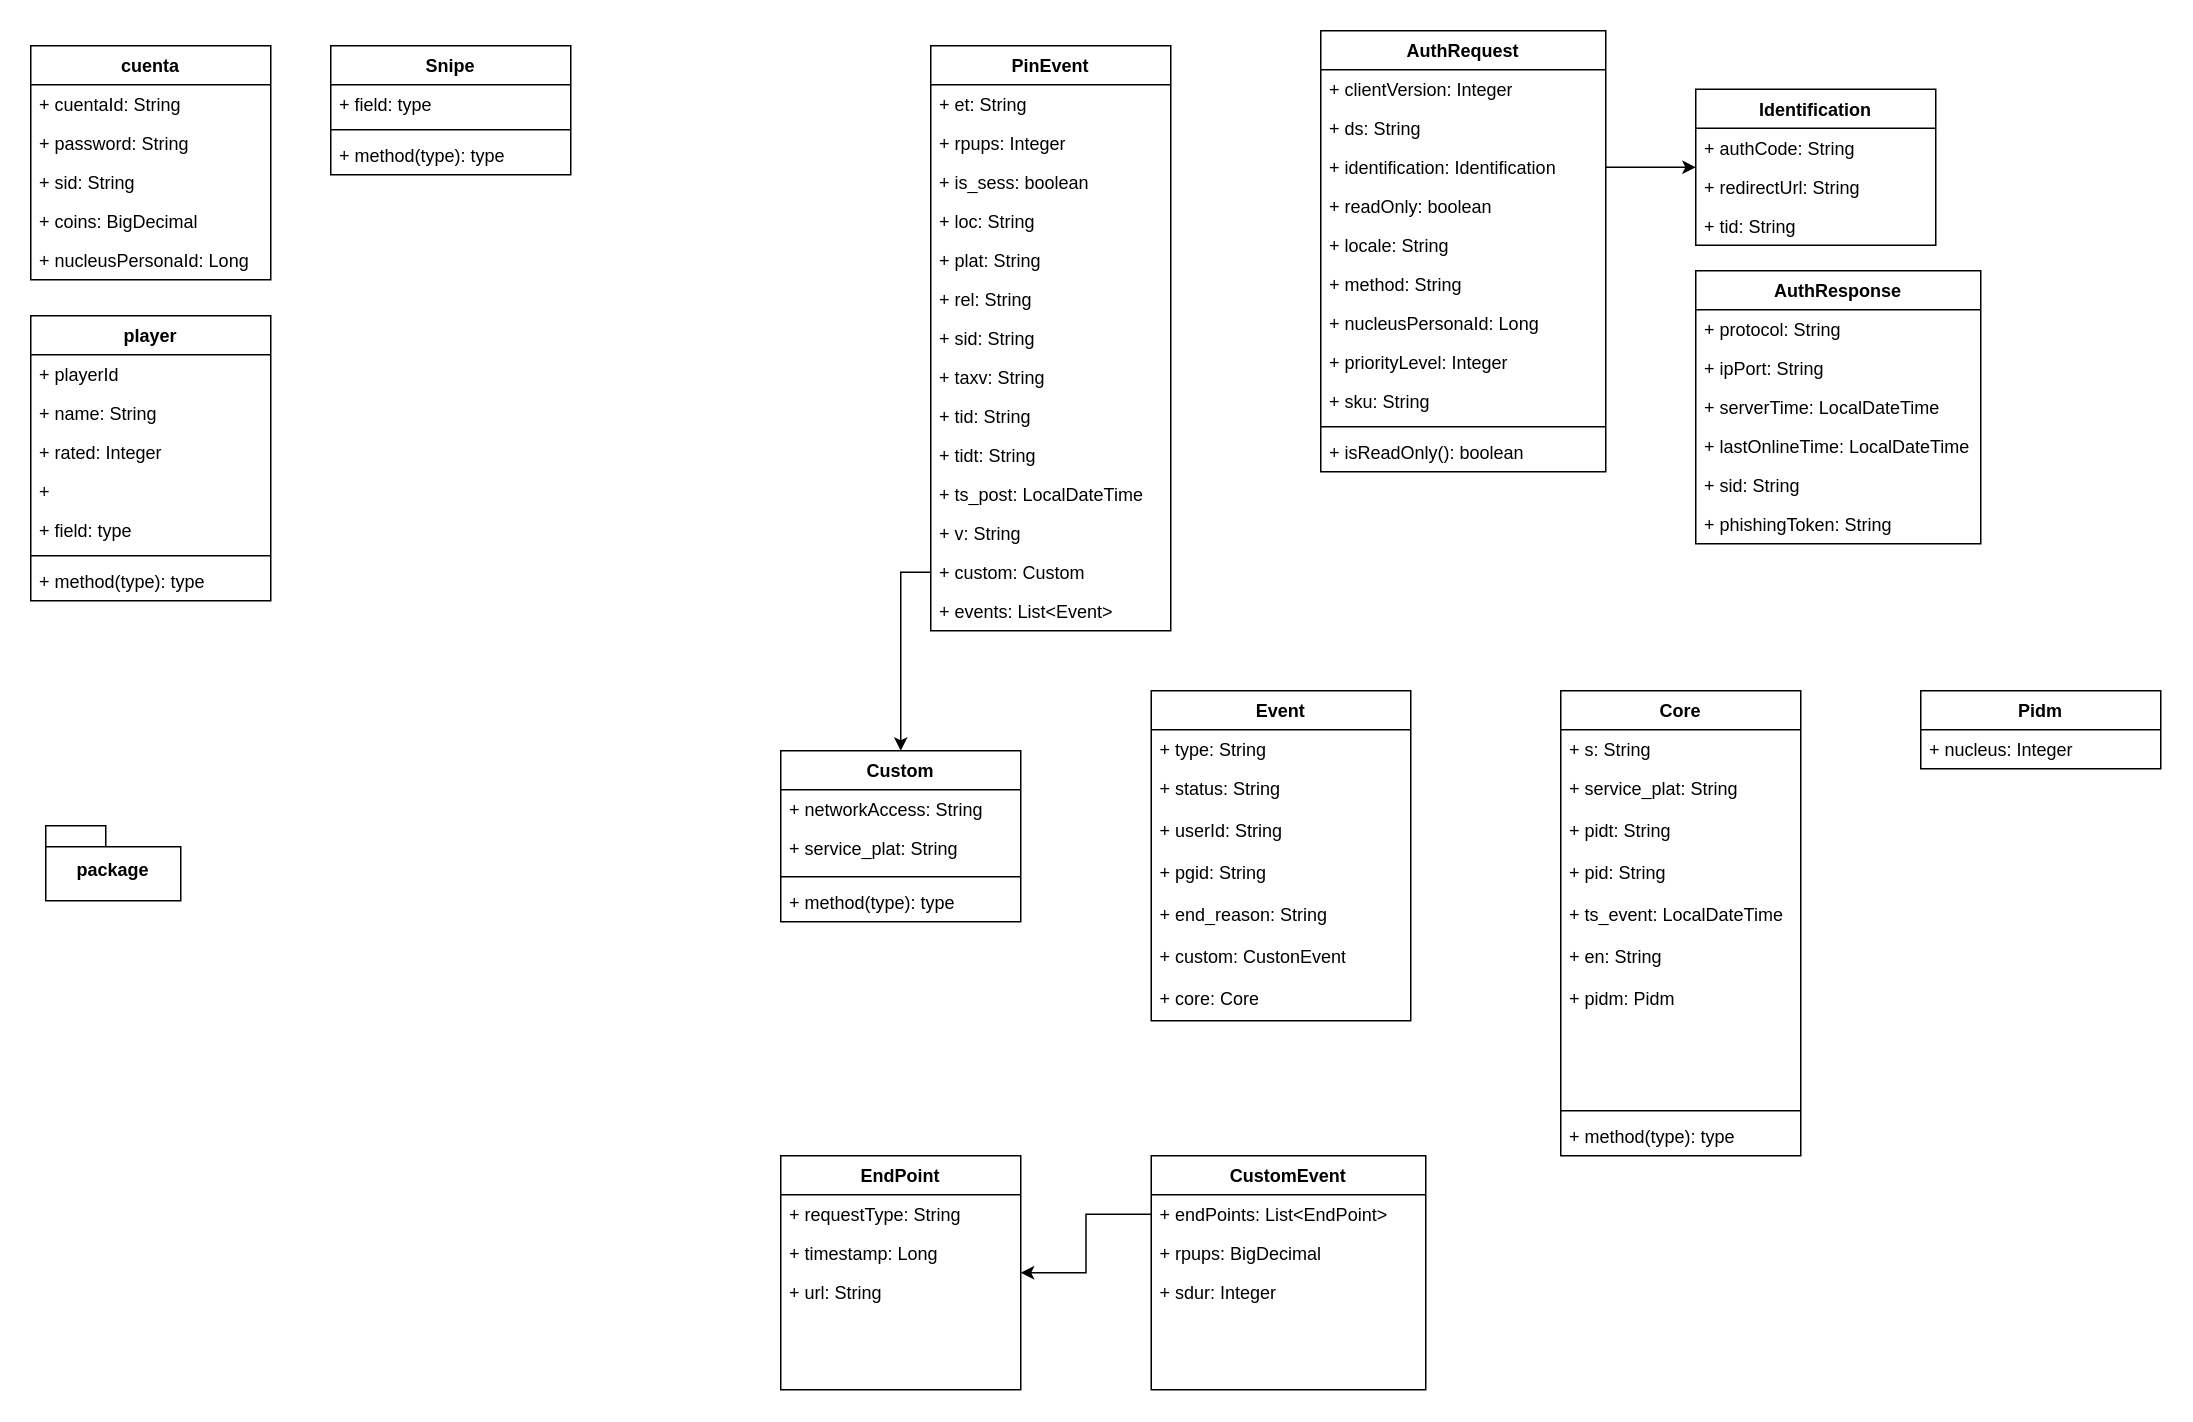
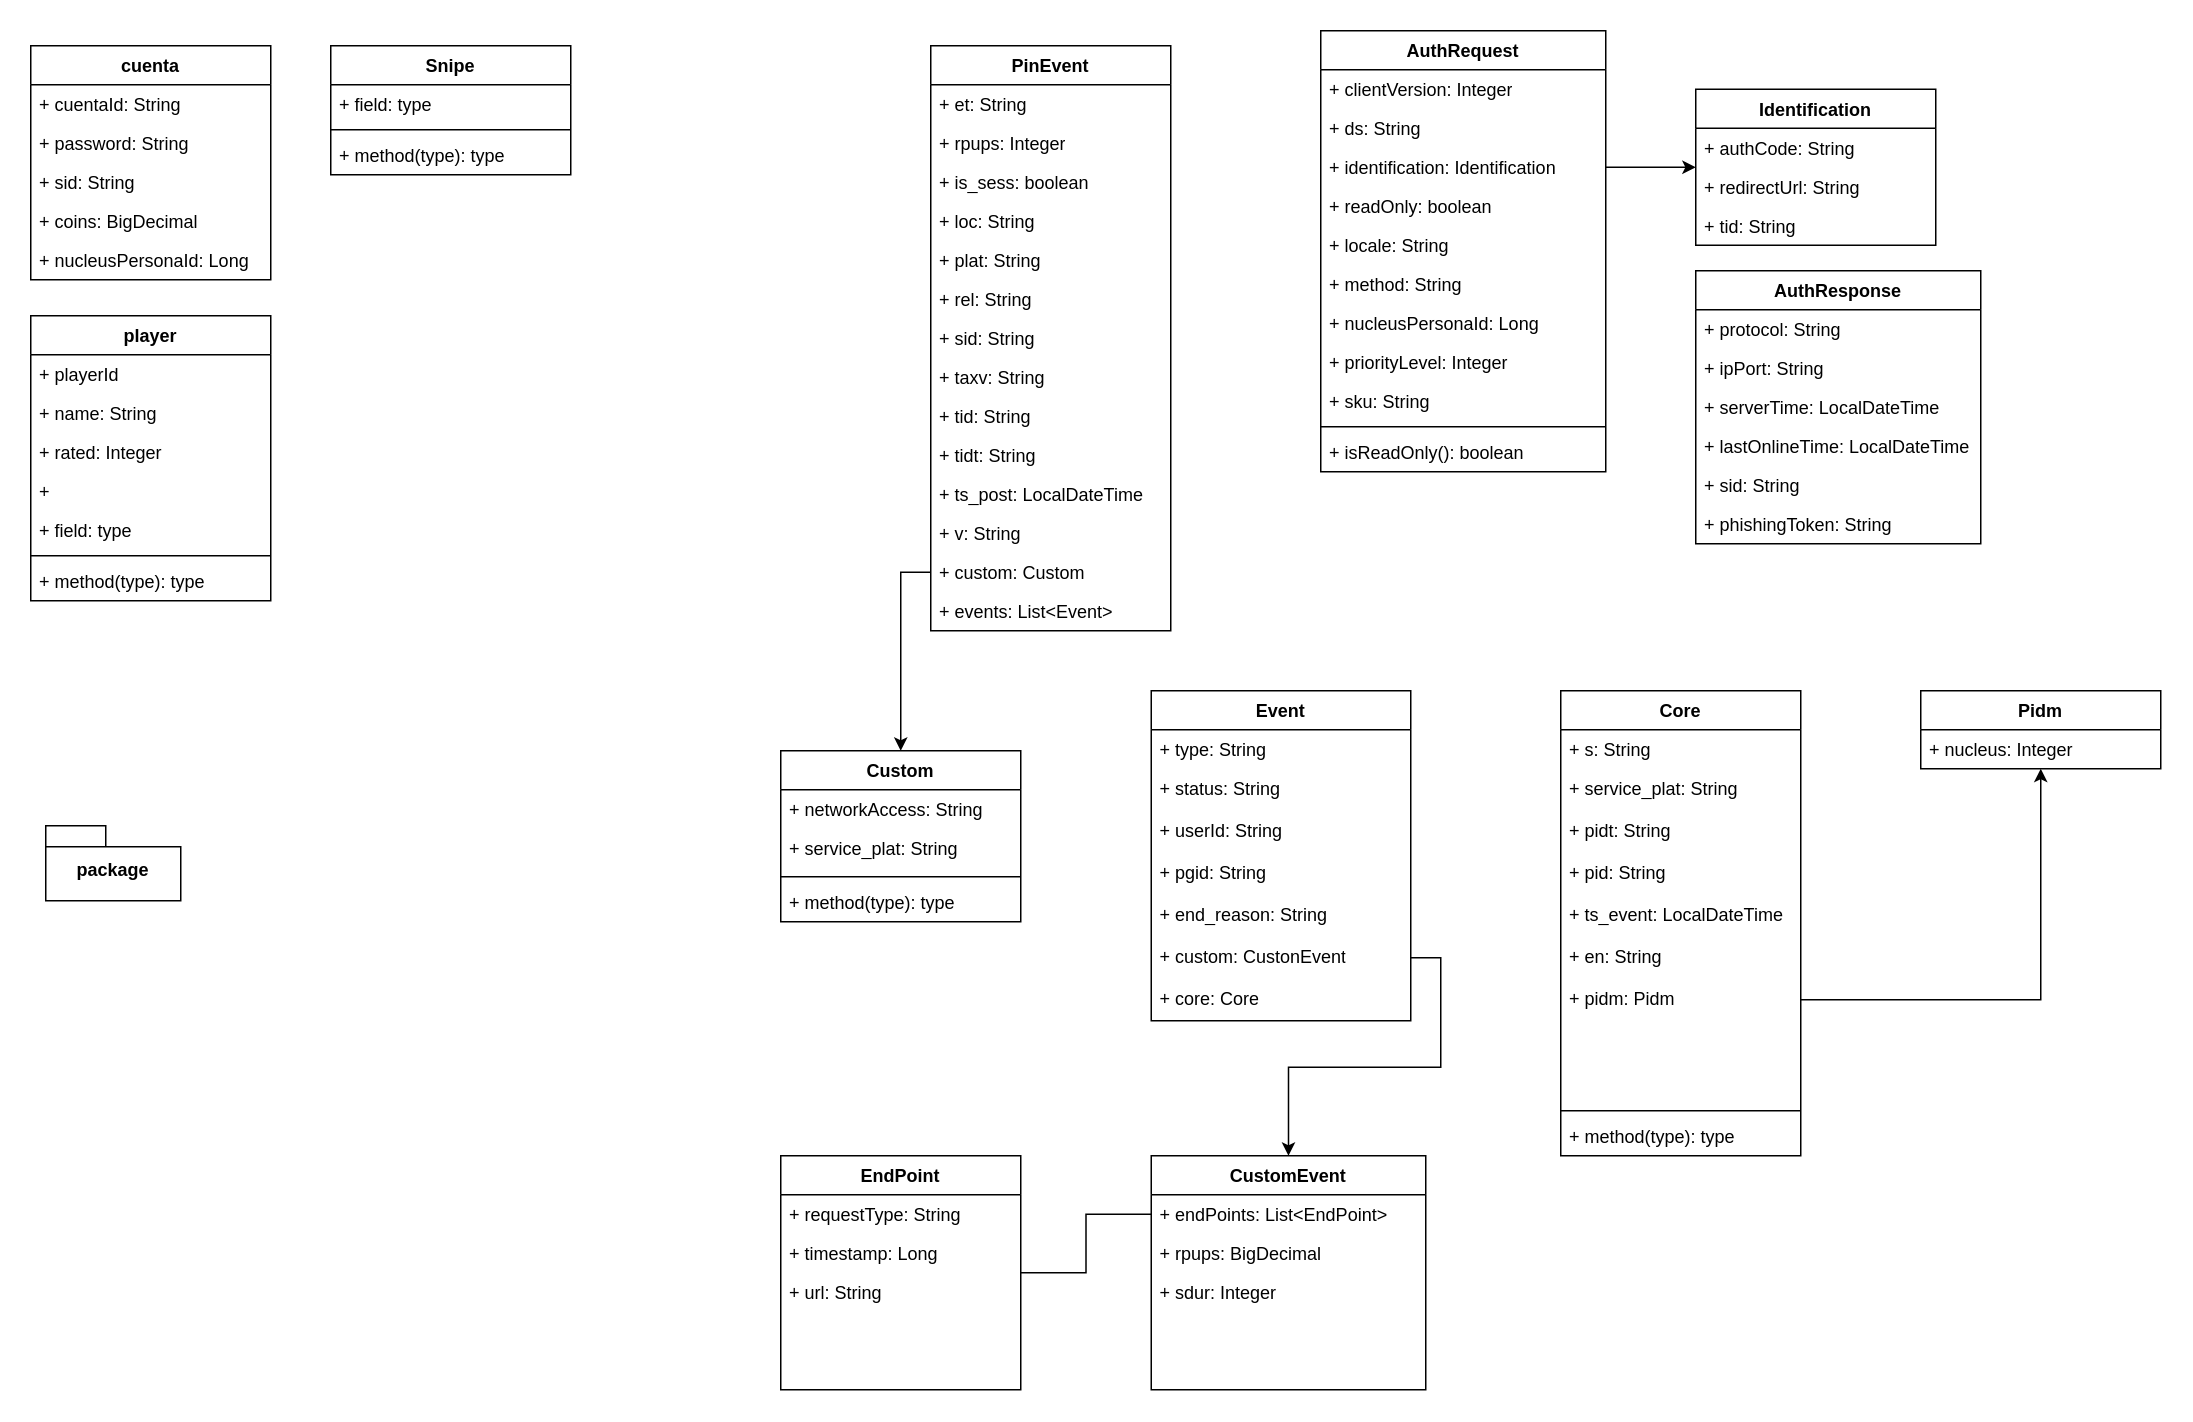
edge "+ pidm: Pidm" -> "Pidm": added
edge "+ custom: CustonEvent" -> "CustomEvent": added
edge "+ endPoints: List<EndPoint>" -> "EndPoint": arrowhead classic -> none
